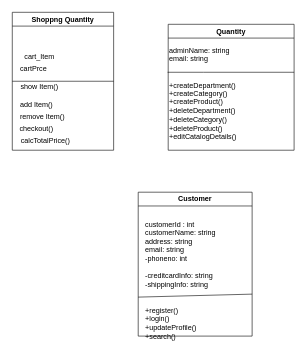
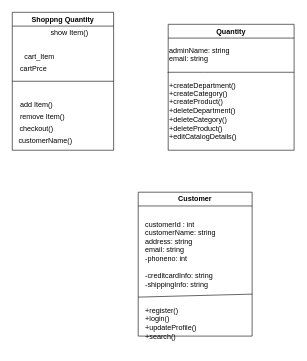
node "show Item()": moved (39, 87) -> (69, 33)
node "calcTotalPrice()": label "calcTotalPrice()" -> "customerName()"
